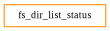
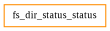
node "fs_dir_list_status": label "fs_dir_list_status" -> "fs_dir_status_status"
